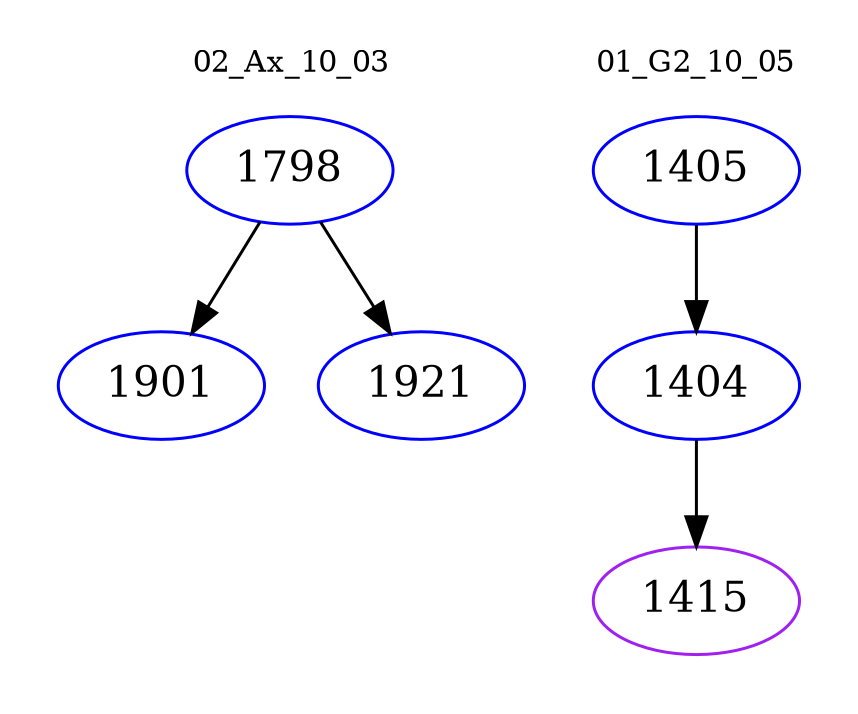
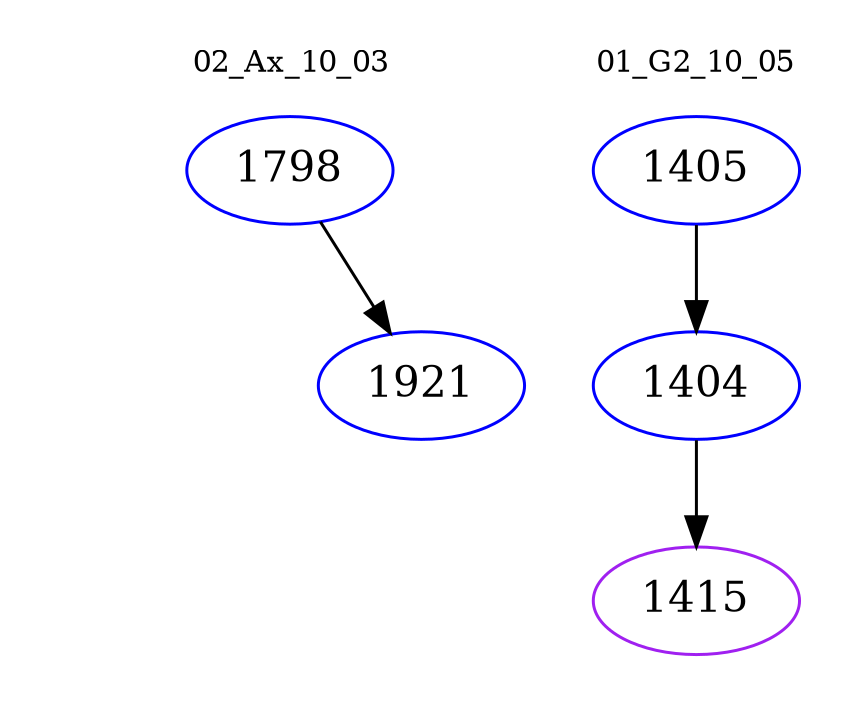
node "1901": removed
